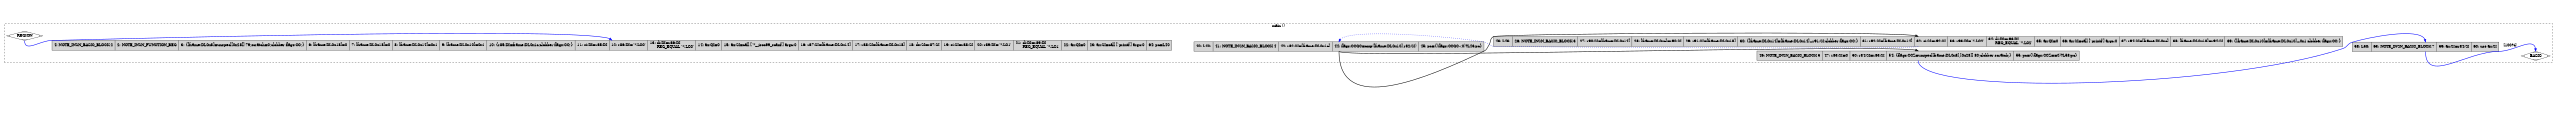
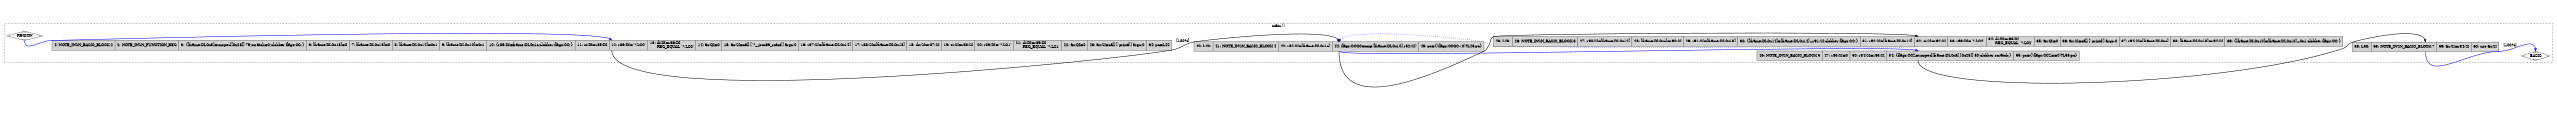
edge "40: L40:" -> "46: NOTE_INSN_BASIC_BLOCK 5": color black -> blue
edge "4: NOTE_INSN_BASIC_BLOCK 2" -> "40: L40:": added, label "[100%]"
edge "46: NOTE_INSN_BASIC_BLOCK 5" -> "58: L58:": color blue -> black
